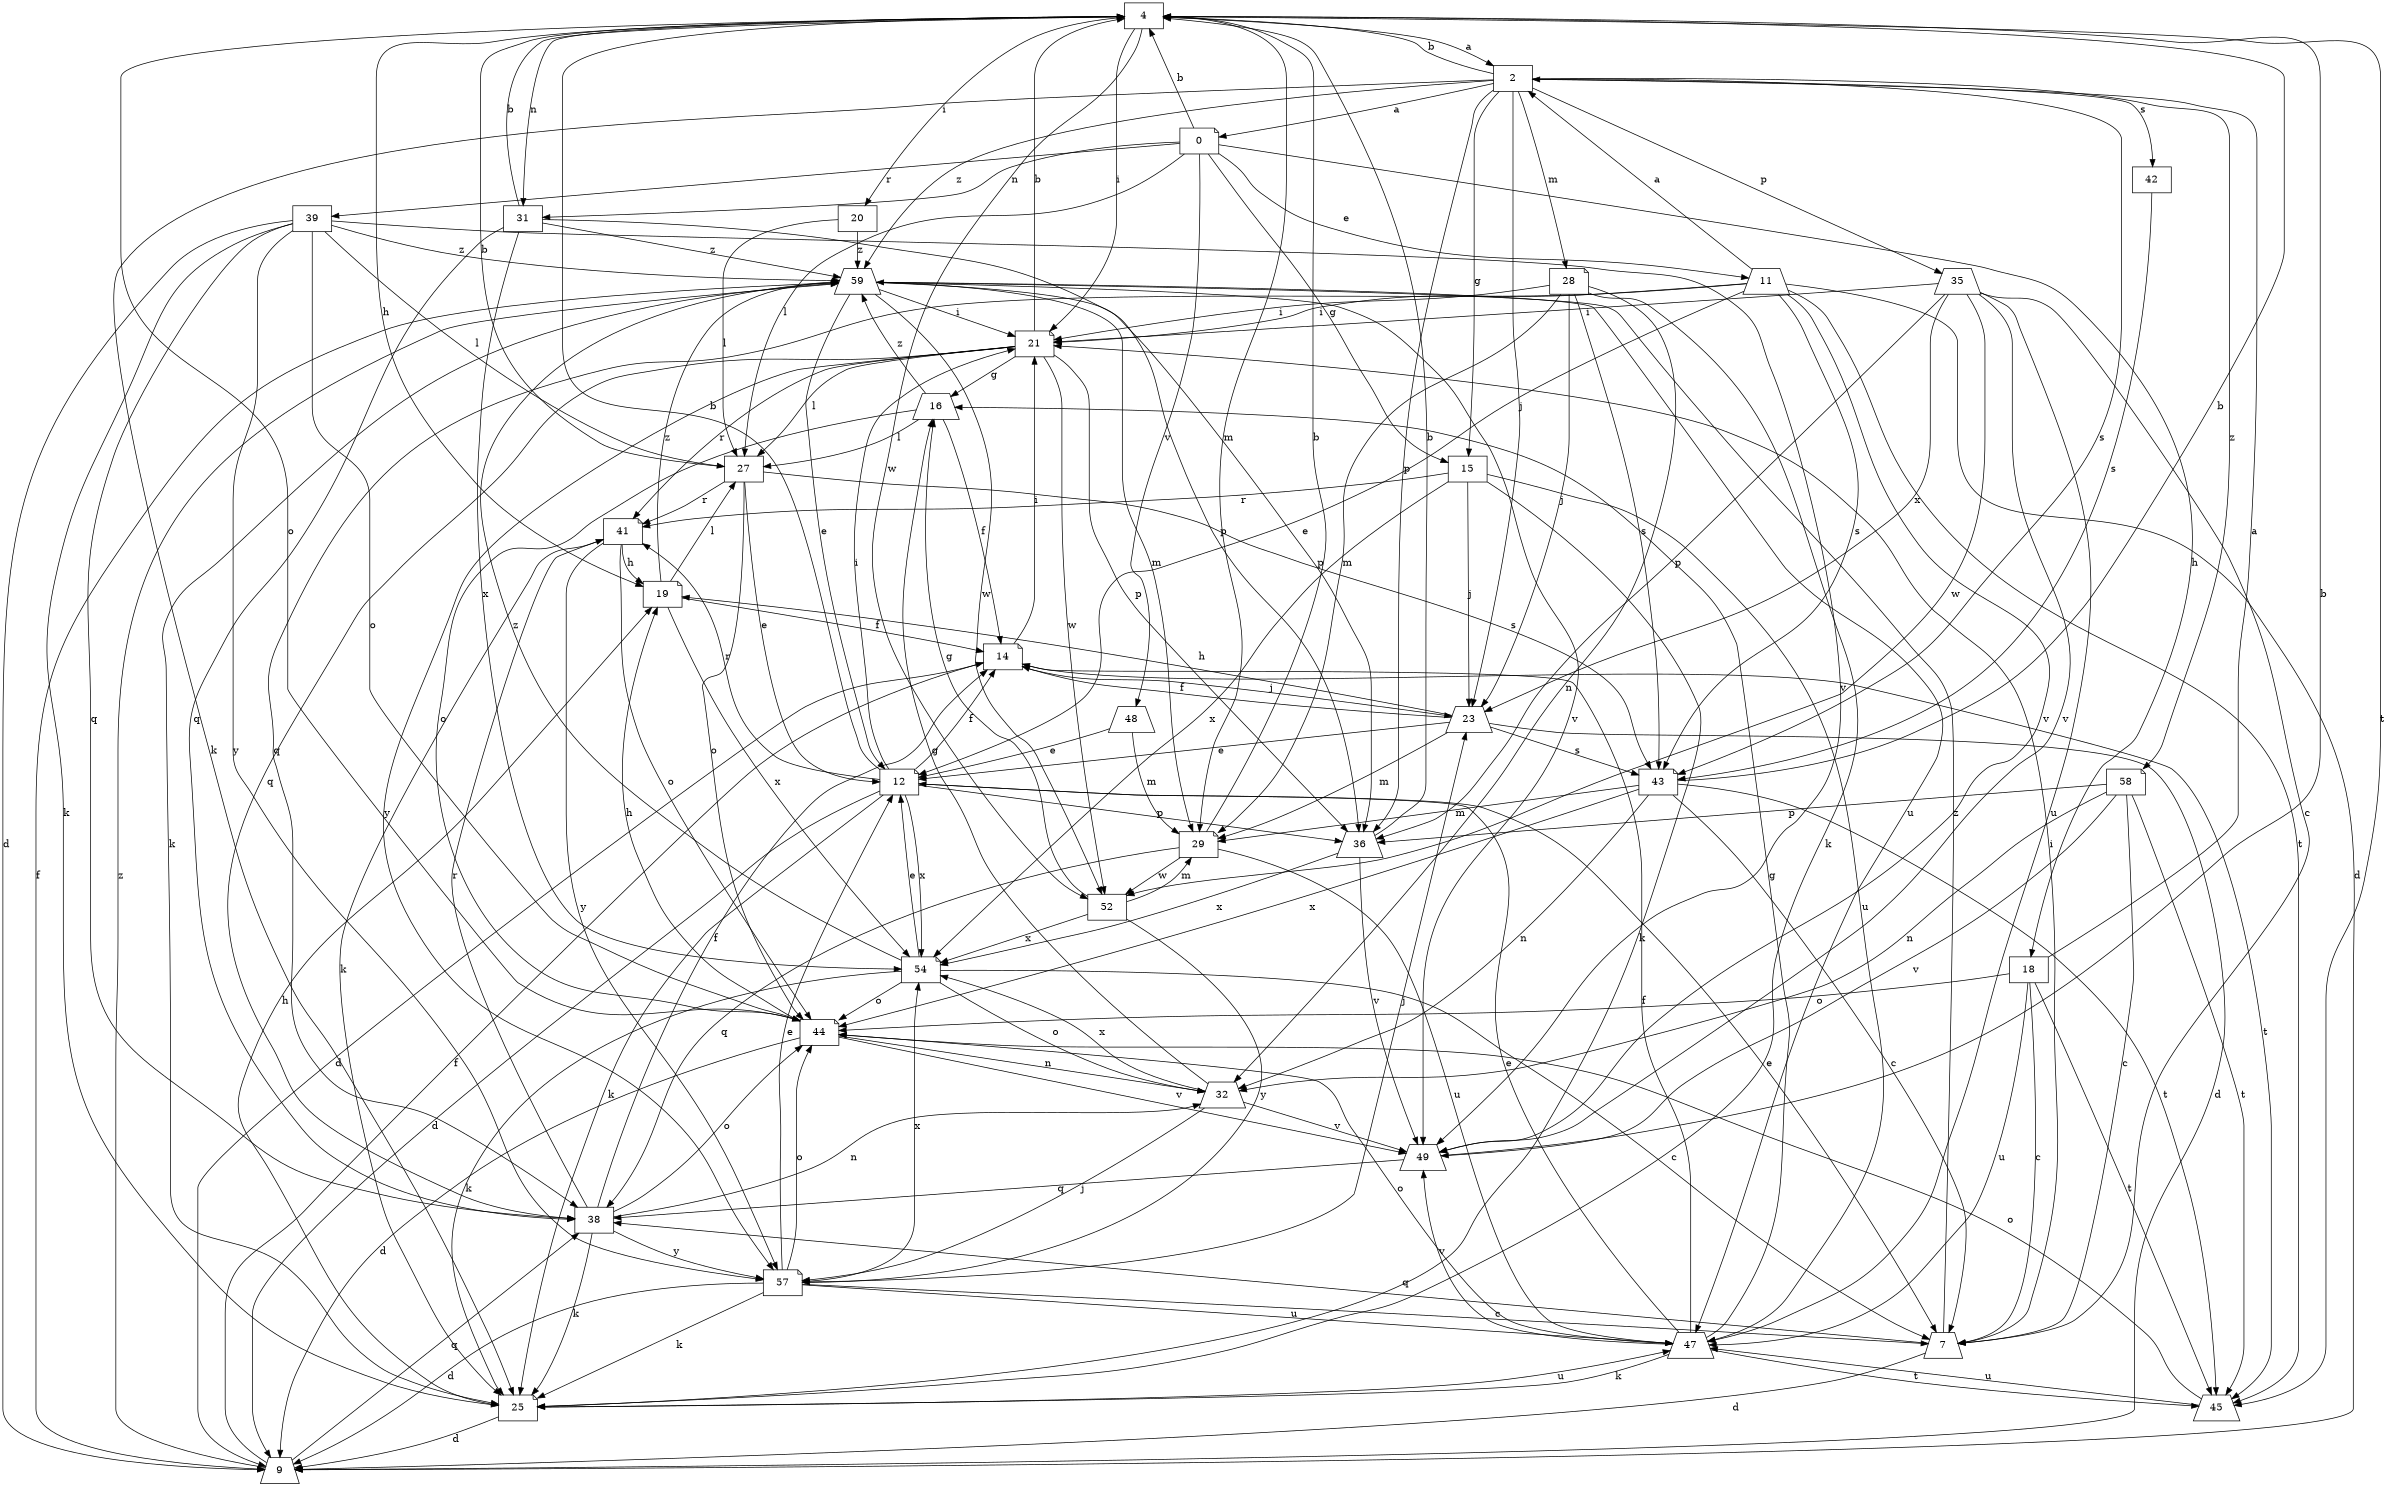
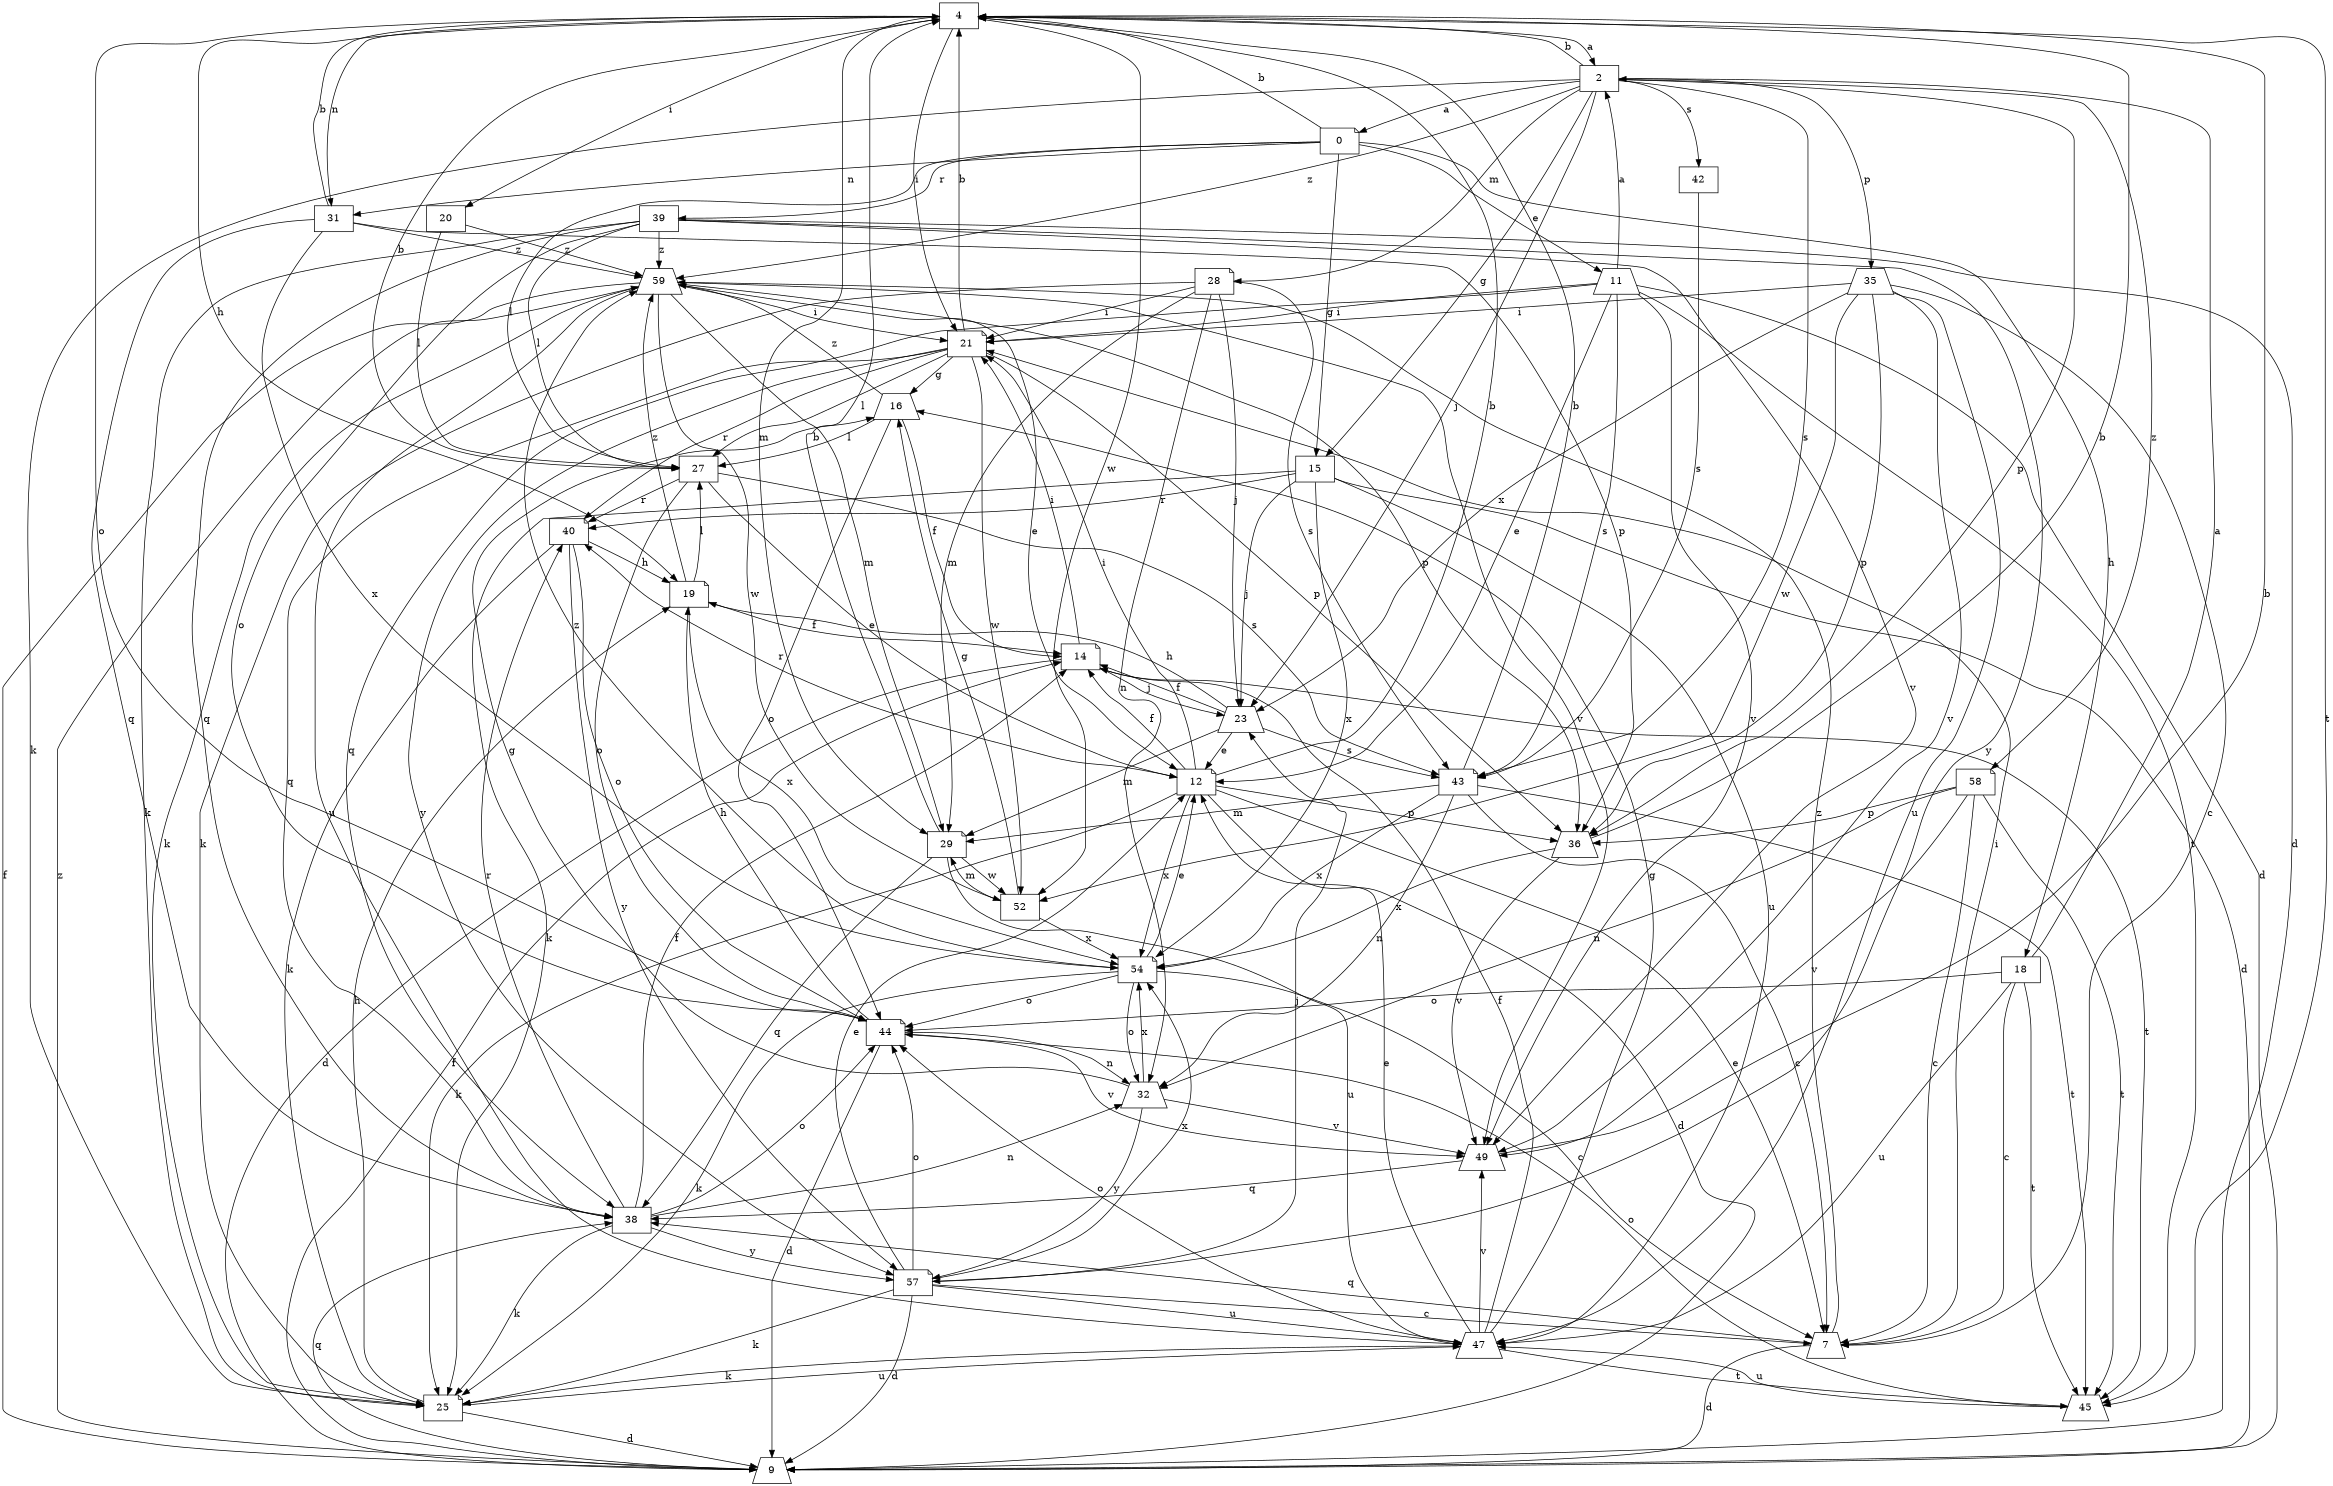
node "41": label "41" -> "40"
node "48": removed
edge "43" -> "44": now "43" -> "54"
edge "32" -> "57": label "j" -> "y"
edge "52" -> "57": removed, label "y"
edge "23" -> "9": now "15" -> "9"
